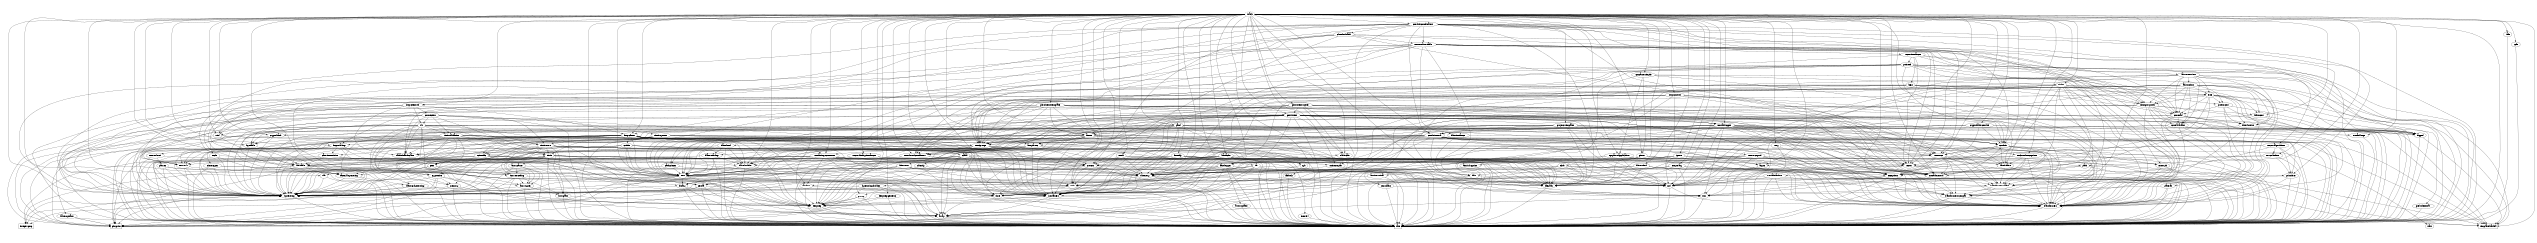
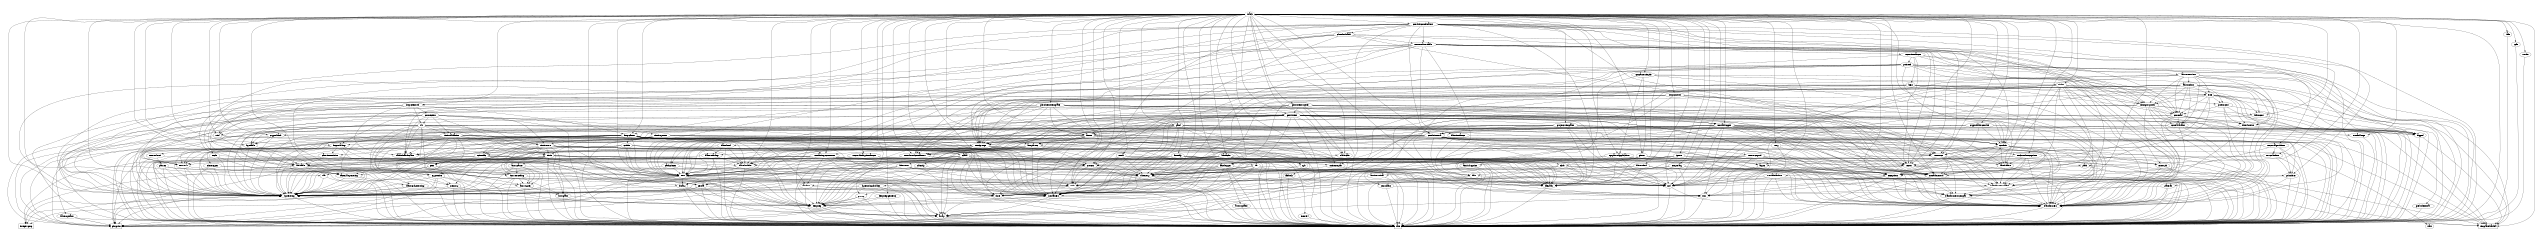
node "word8": added
edge "conduit-extra" -> "directory": now "conduit-extra" -> "Glob"
edge "path" -> "filepath": removed
edge "cryptonite" -> "array": now "cryptonite" -> "base"
